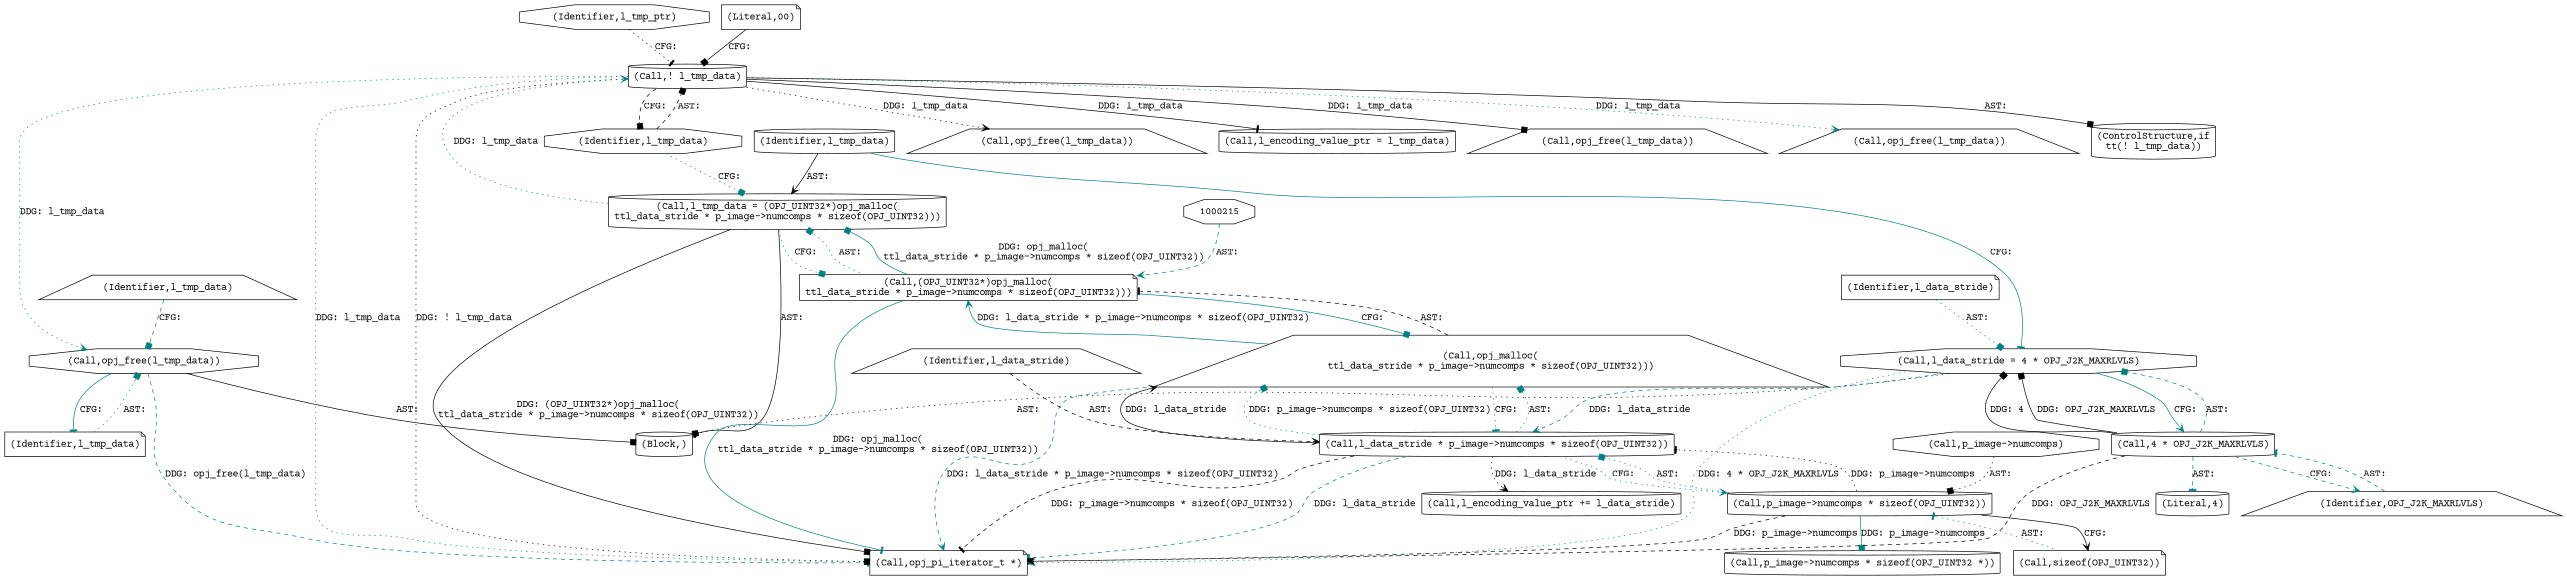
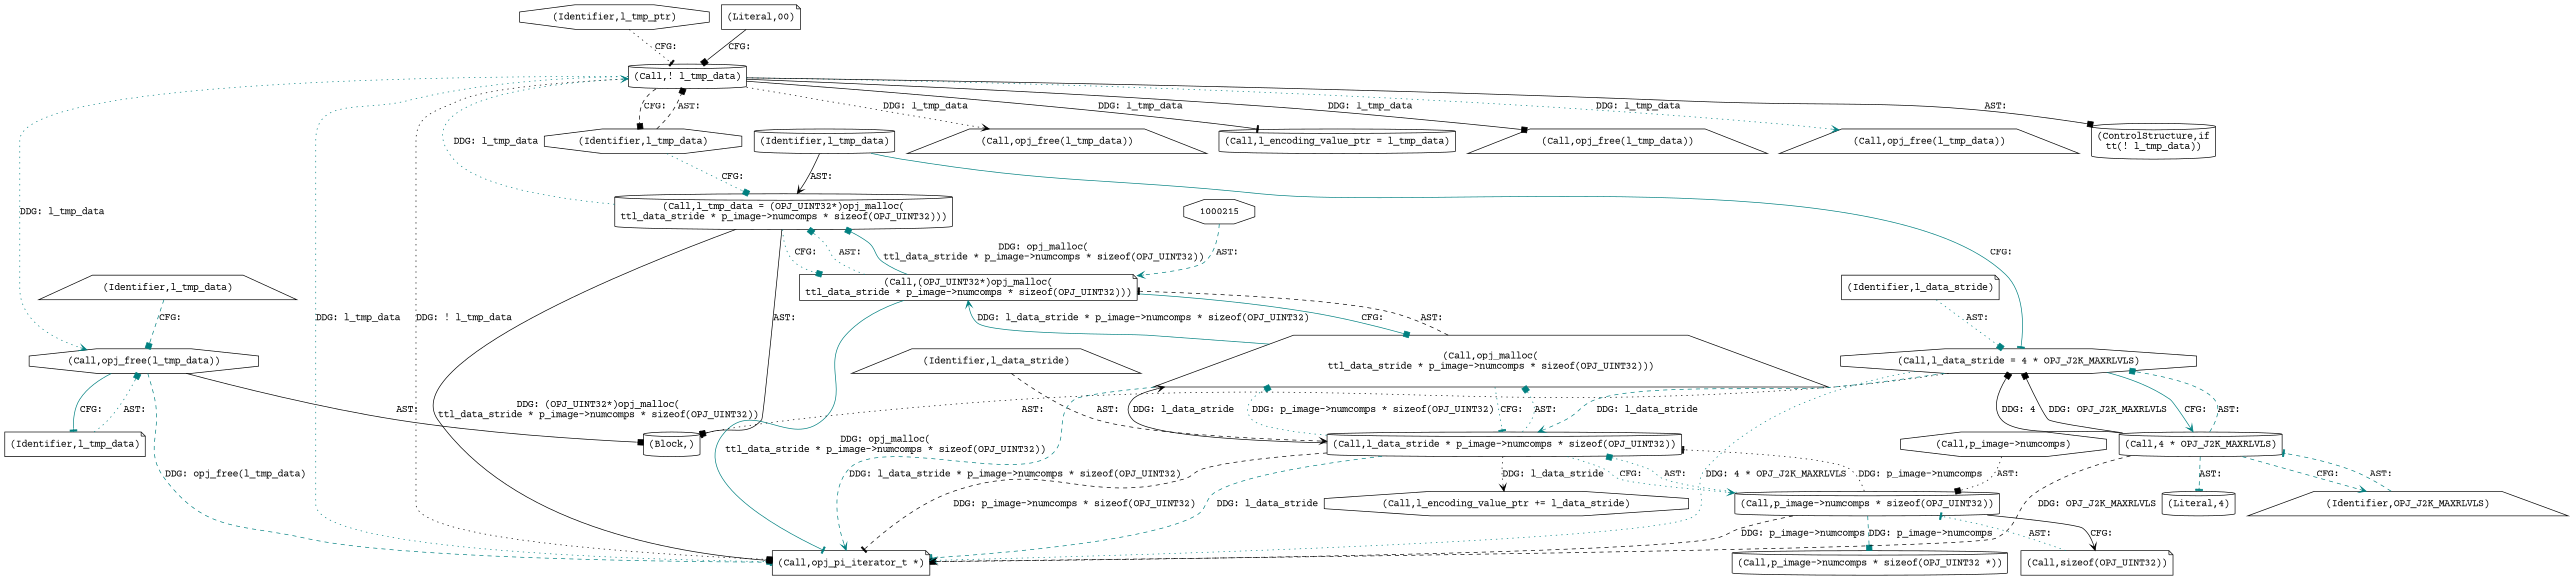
node "(Call,l_encoding_value_ptr += l_data_stride)": shape cylinder -> octagon
edge "(Call,p_image->numcomps * sizeof(OPJ_UINT32))" -> "(Call,p_image->numcomps * sizeof(OPJ_UINT32 *))": style solid -> dashed
